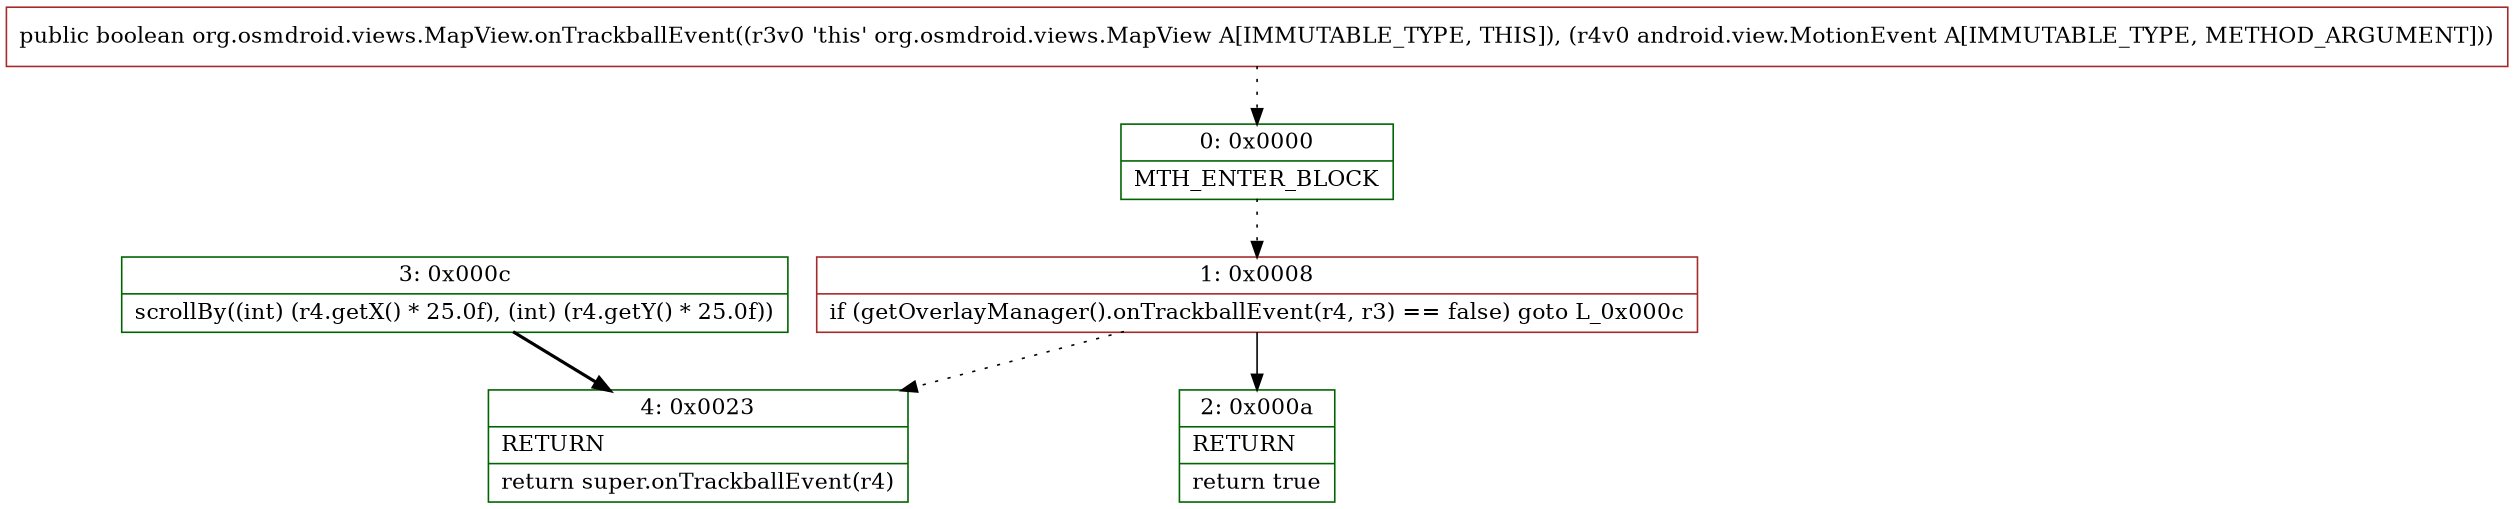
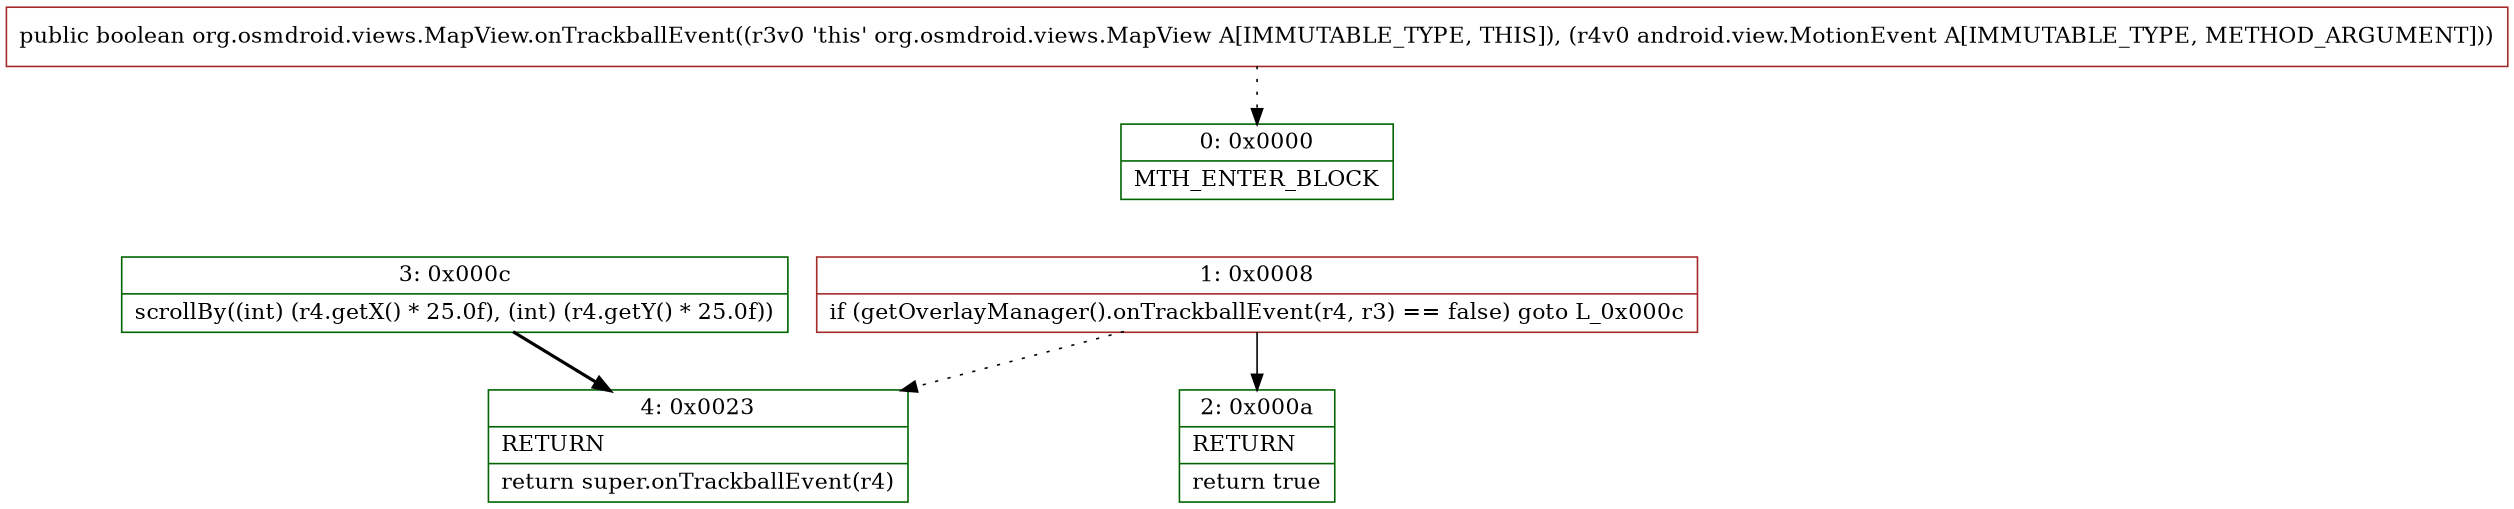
edge "0: 0x0000" -> "1: 0x0008": removed
